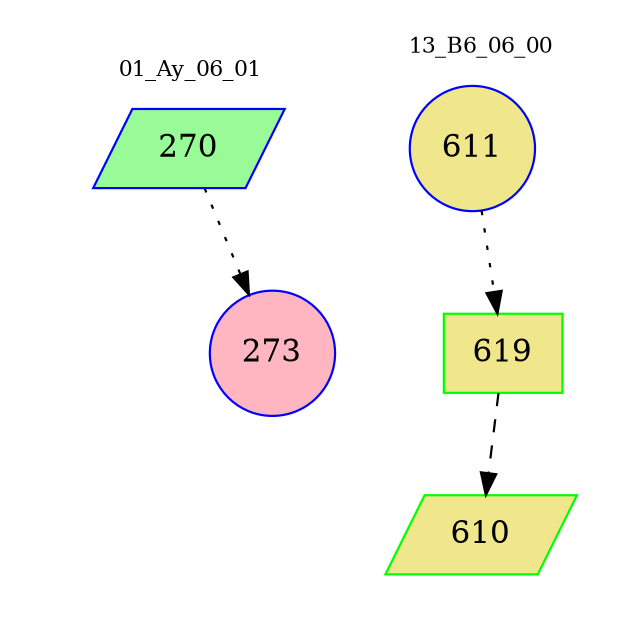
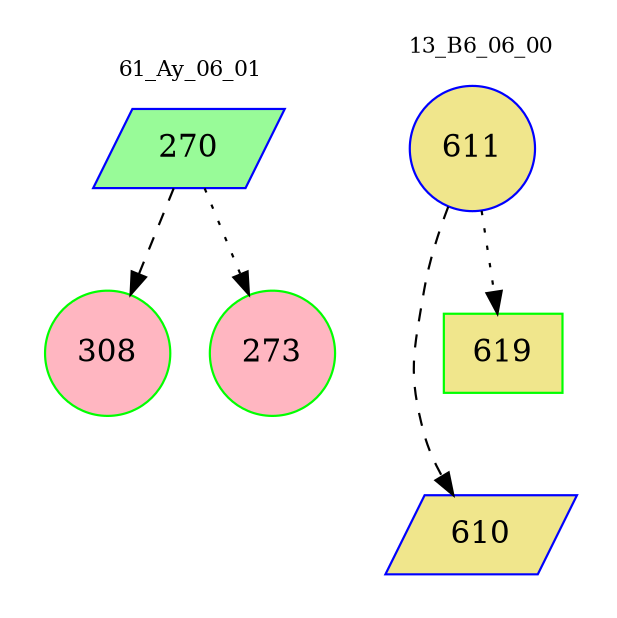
cluster "01_Ay_06_01": label "01_Ay_06_01" -> "61_Ay_06_01"
node "308": added
node "273": color blue -> green
edge "619" -> "610": now "611" -> "610"
node "610": color green -> blue
